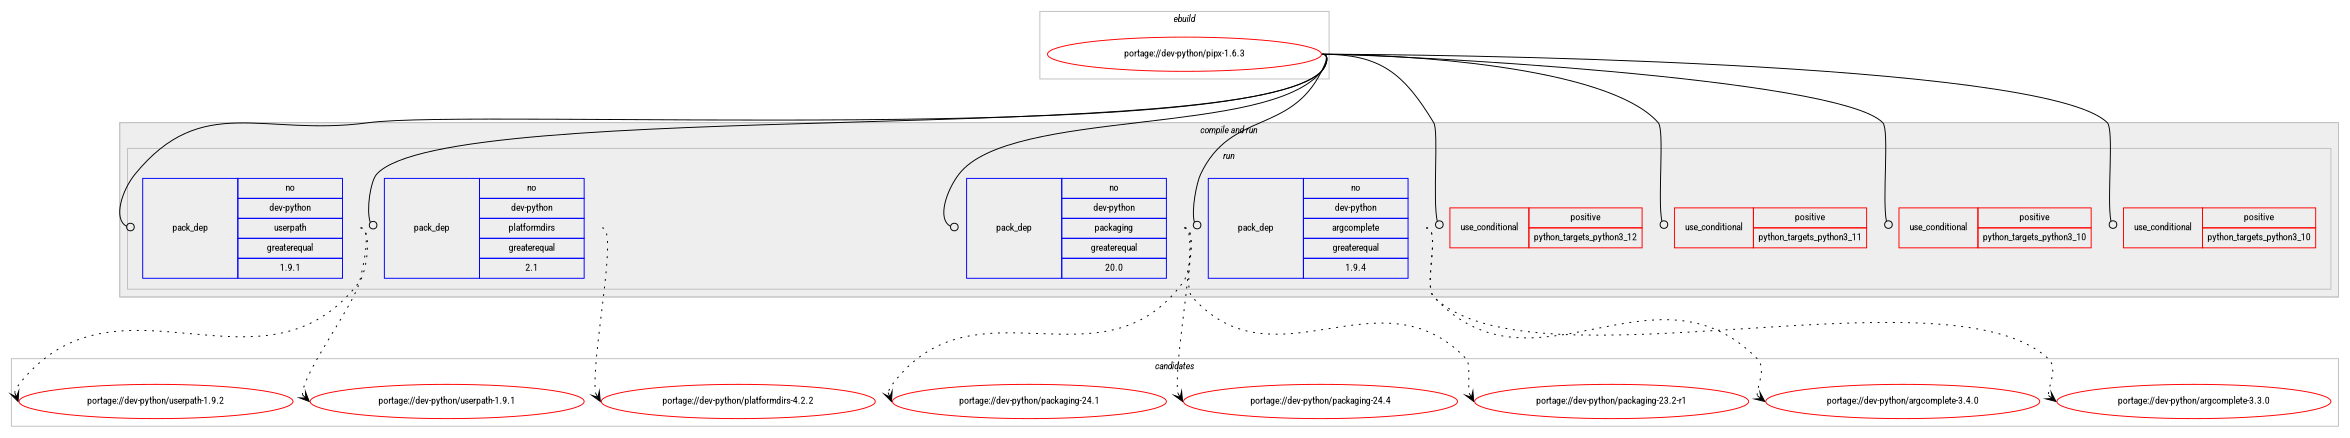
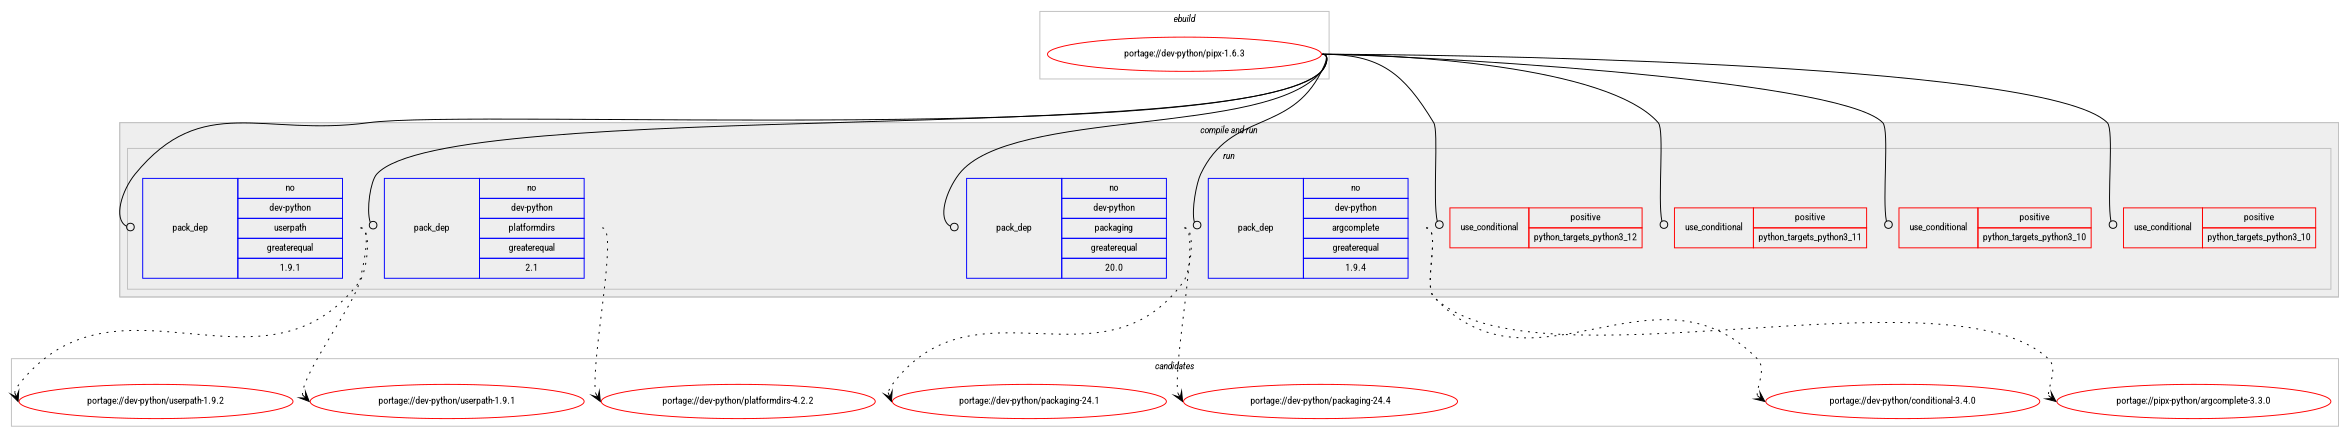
node "portage://dev-python/packaging-23.2-r1": removed
node "portage://dev-python/argcomplete-3.4.0": label "portage://dev-python/argcomplete-3.4.0" -> "portage://dev-python/conditional-3.4.0"
node "portage://dev-python/argcomplete-3.3.0": label "portage://dev-python/argcomplete-3.3.0" -> "portage://pipx-python/argcomplete-3.3.0"
